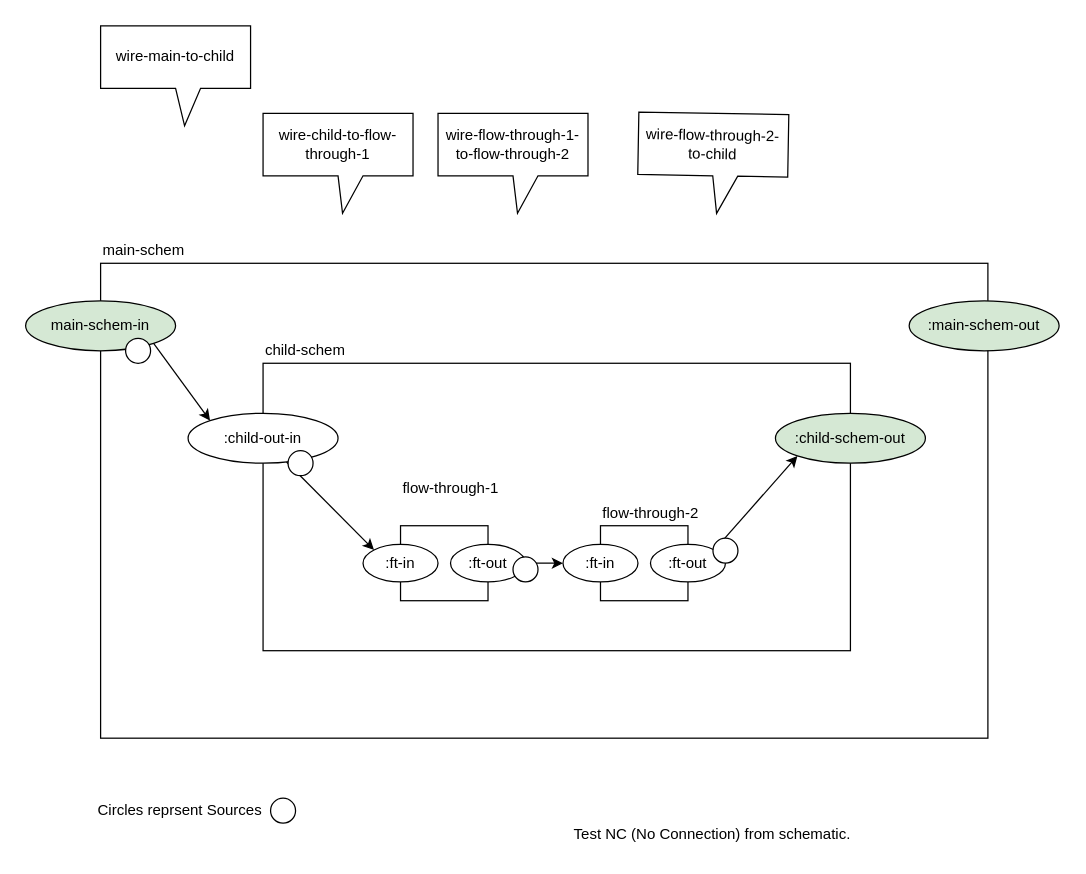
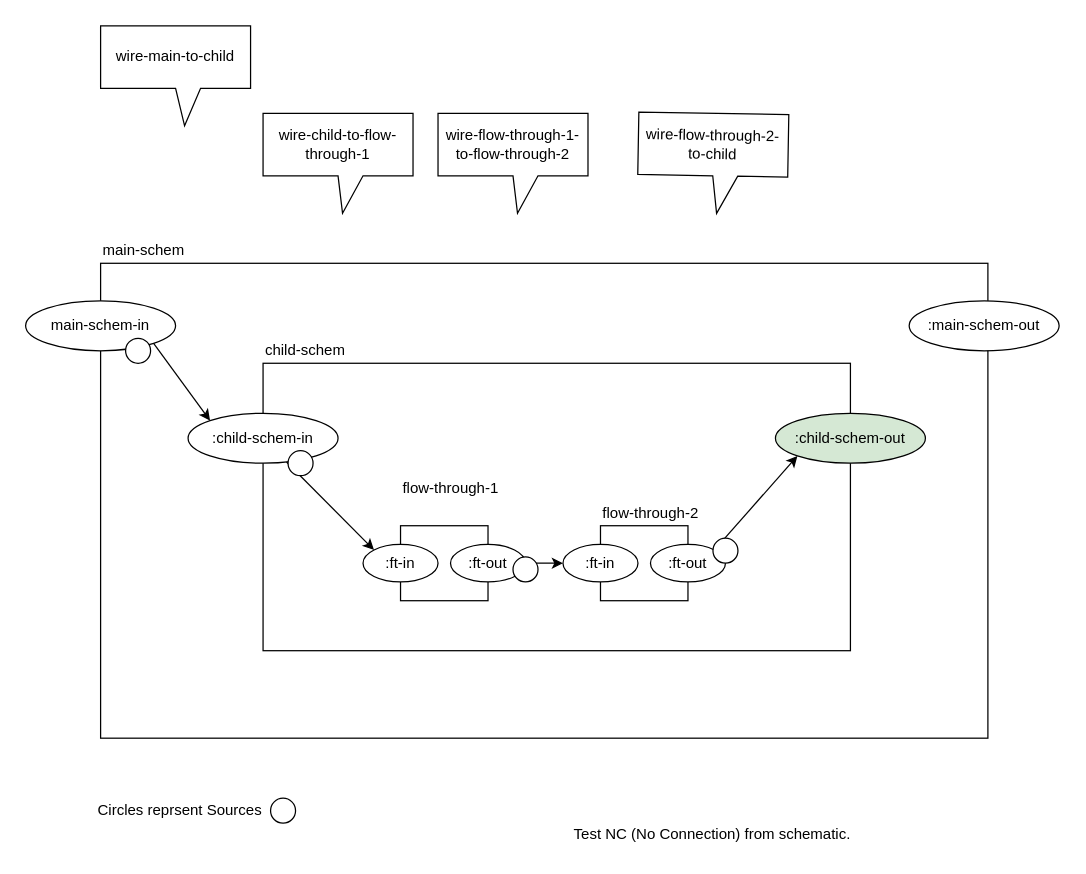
node "main-schem-in": fillcolor #d5e8d4 -> #ffffff
node ":main-schem-out": fillcolor #d5e8d4 -> #ffffff
node ":child-out-in": label ":child-out-in" -> ":child-schem-in"
